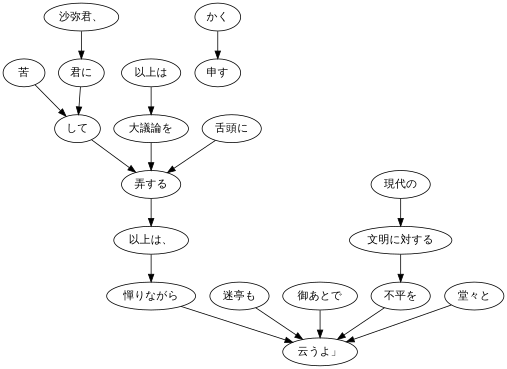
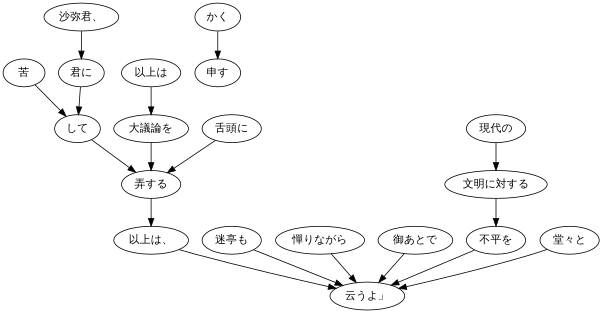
edge "以上は、" -> "憚りながら": now "以上は、" -> "云うよ」"
